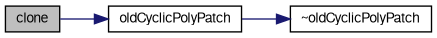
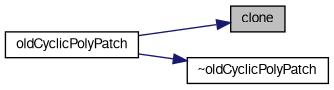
edge "clone" -> "oldCyclicPolyPatch": reversed
